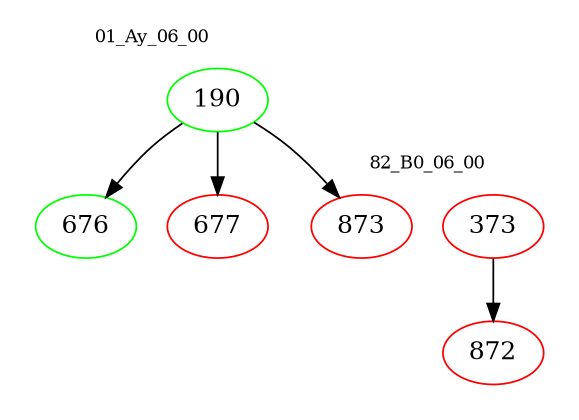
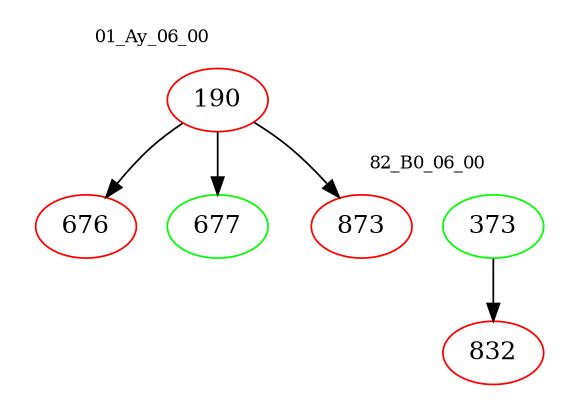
node "190": color green -> red
node "676": color green -> red
node "677": color red -> green
node "373": color red -> green
node "872": label "872" -> "832"
